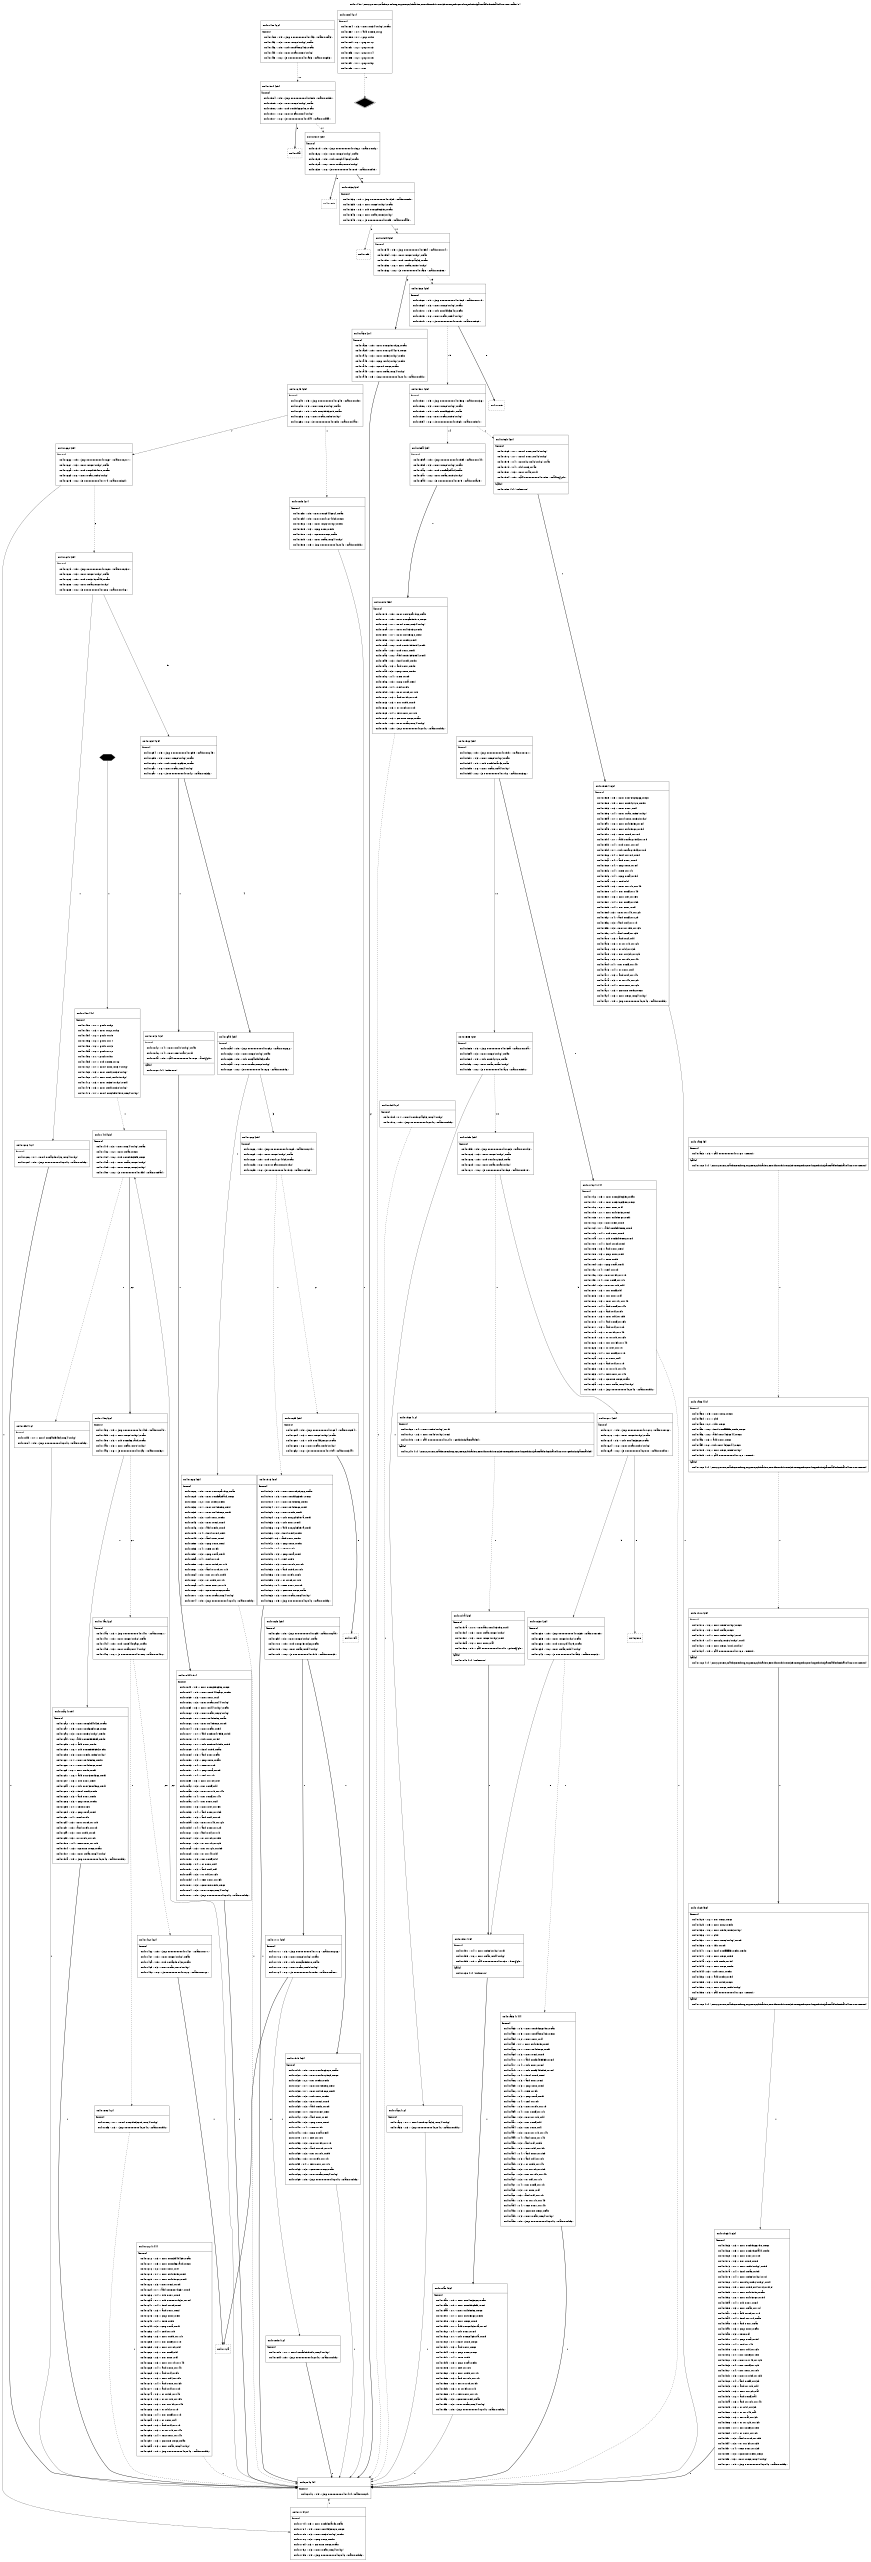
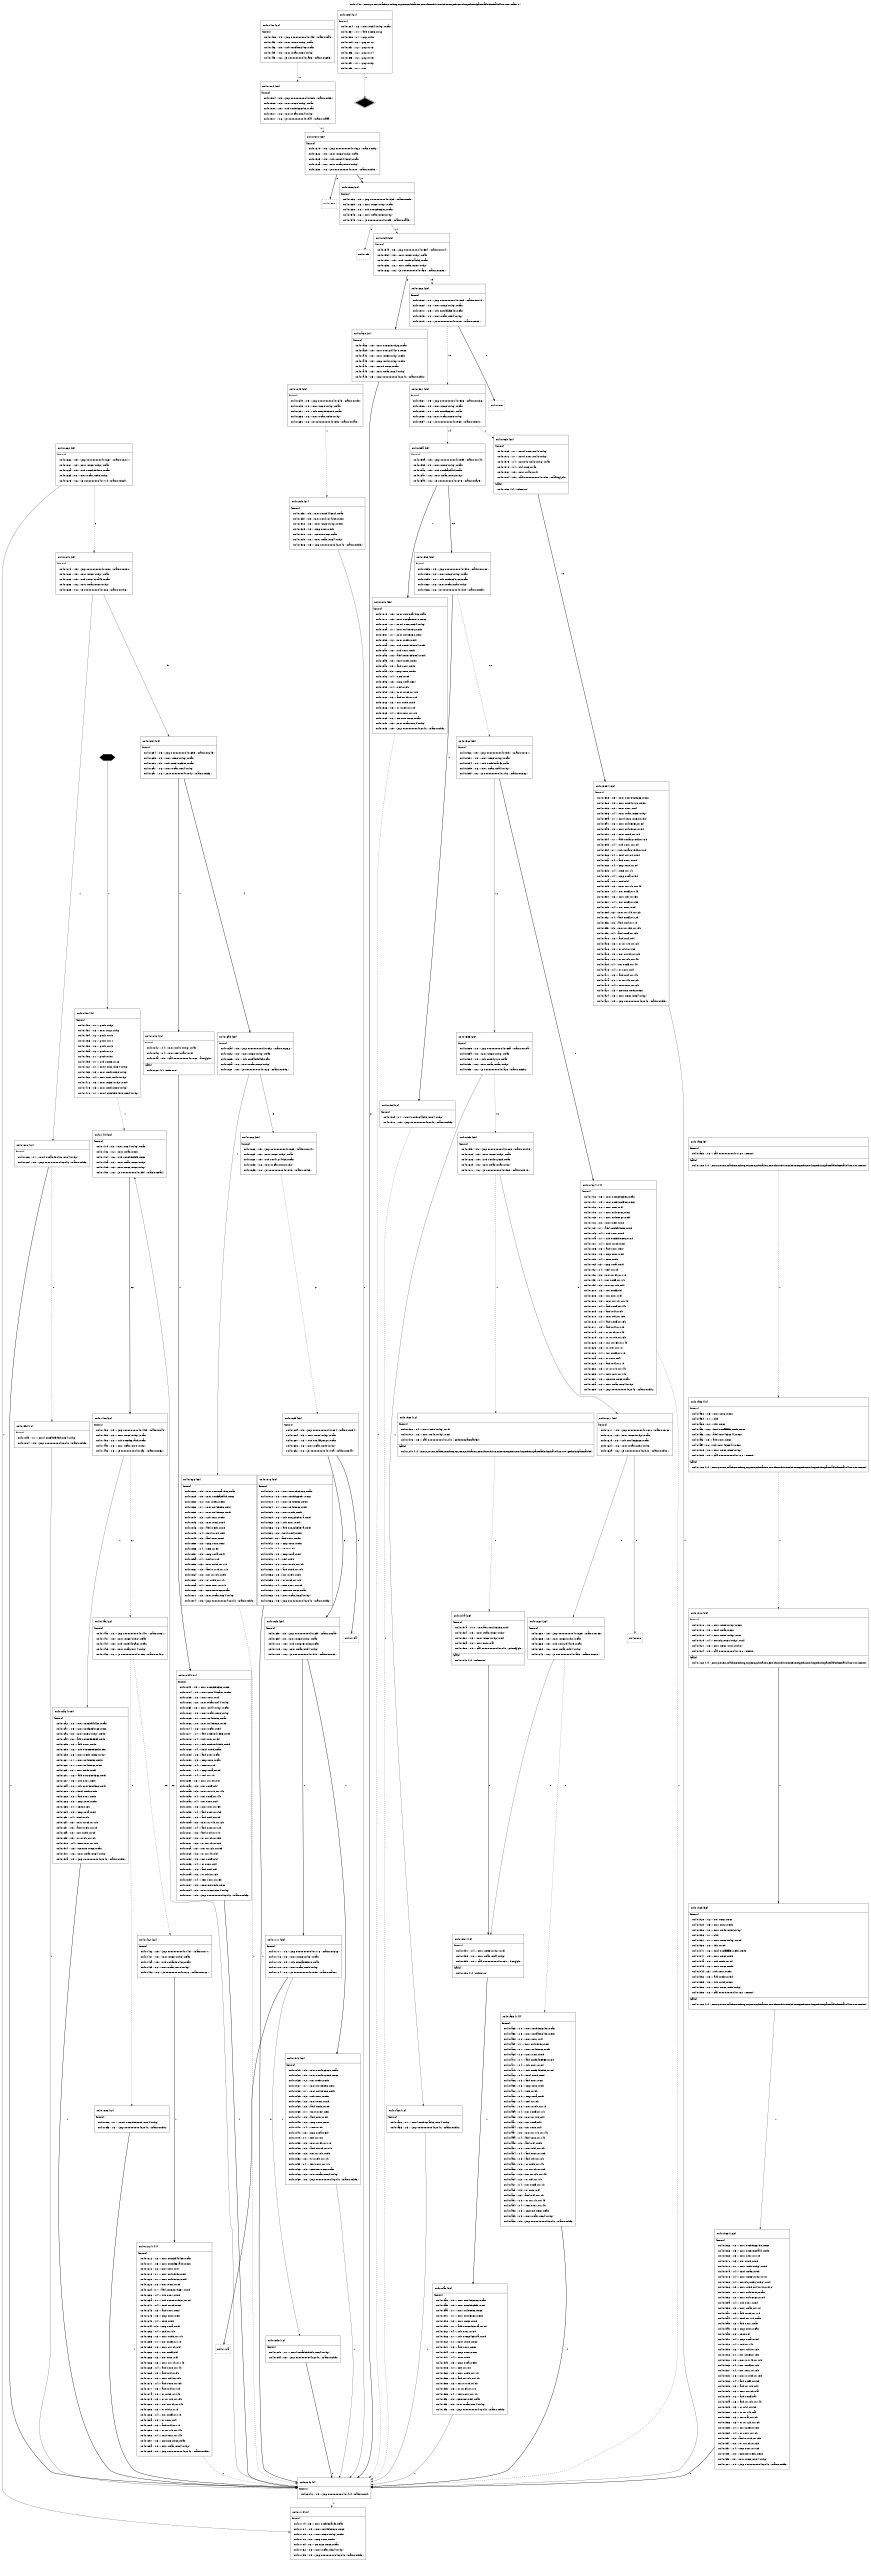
node "0x401f4a": removed
edge "0x401649 [25]" -> "0x401662 [25]": removed, label "7"
node "0x4015b3 [25]": added
edge "0x40196b [30]" -> "0x401989 [163]": label " 1" -> " 10"
edge "0x40147f [23]" -> "0x401dfd [12]": now "0x401c06 [12]" -> "0x401dfd [12]"
edge "0x4016c6 [25]" -> "0x401913 [88]": removed, label "1"
edge "0x4016df [25]" -> "0x4016f8 [25]": added, label "2"
edge "0x4014c2 [22]" -> "0x40172a": now "0x4014c2 [22]" -> "0x401c12 [144]"
edge "0x4018ec [12]" -> "0x40204c [5]": style dashed -> bold
edge "0x40177f [27]" -> "0x40204c [5]": reversed
